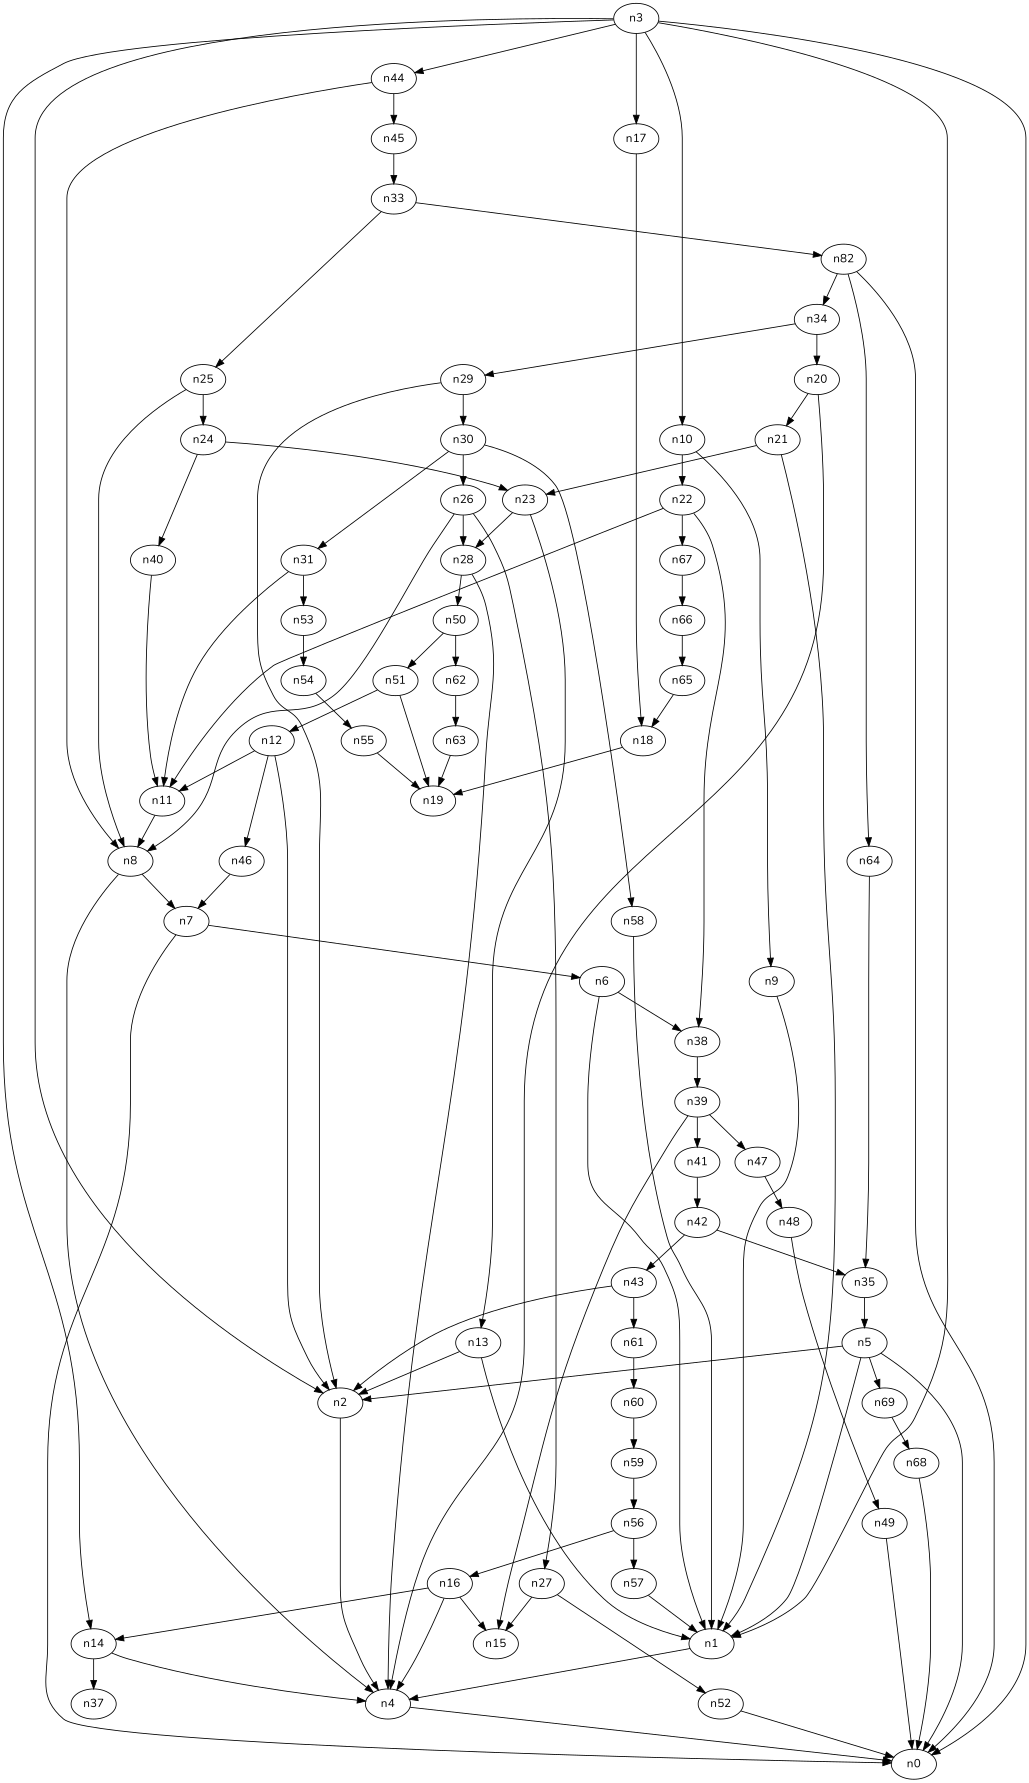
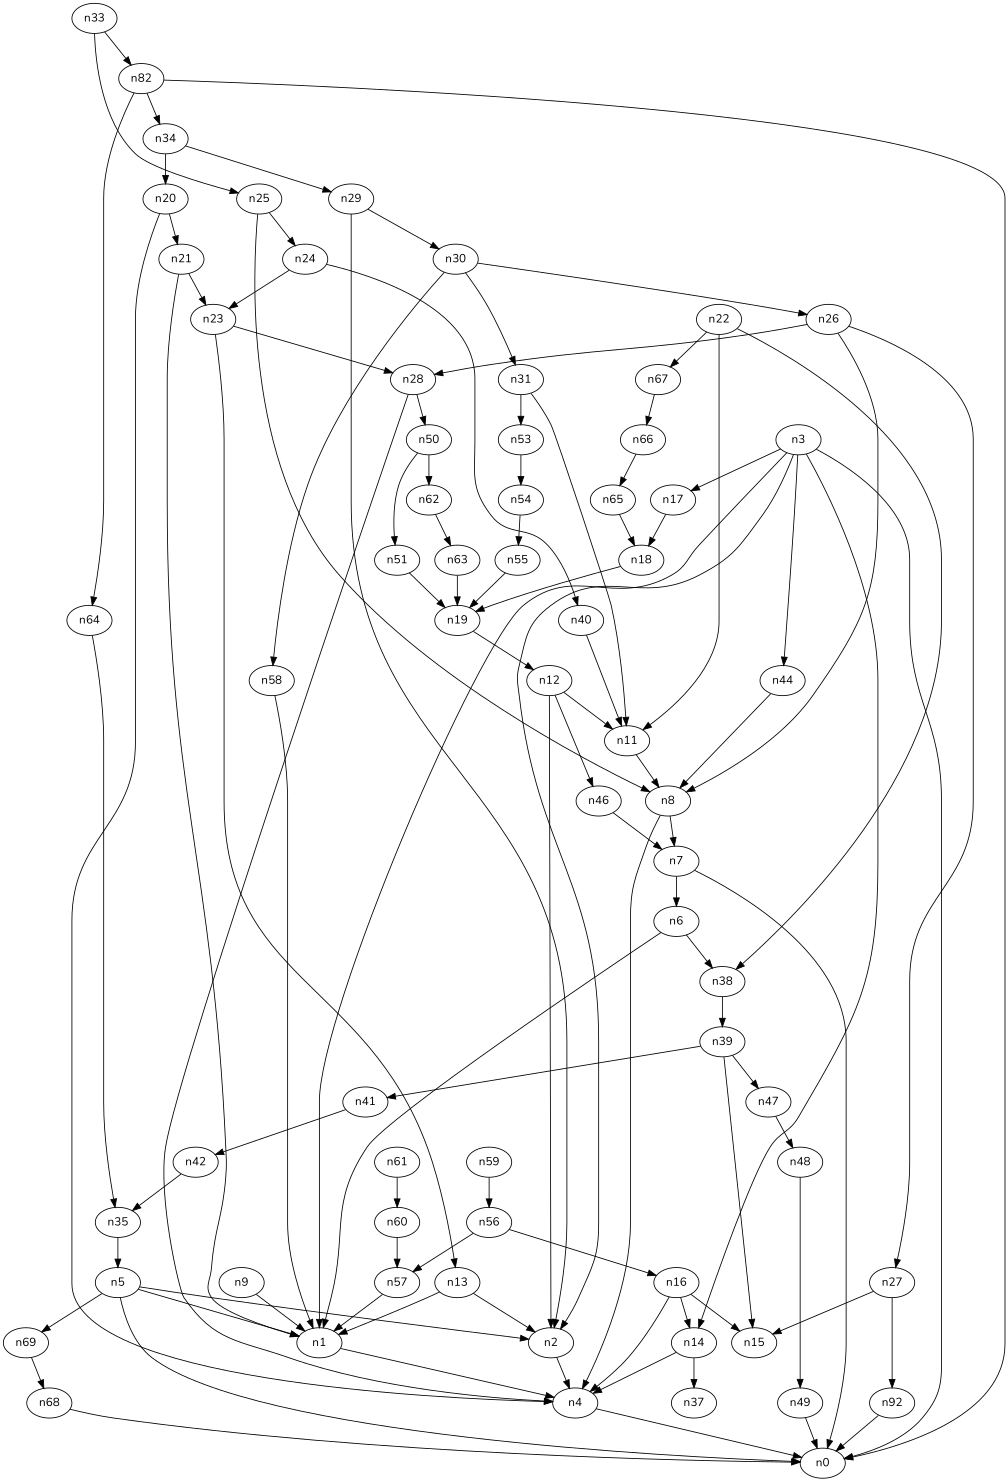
node "n45": removed
node "n10": removed
edge "n51" -> "n12": now "n19" -> "n12"
node "n43": removed
edge "n60" -> "n59": now "n60" -> "n57"
node "n52": label "n52" -> "n92"
